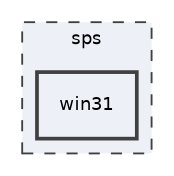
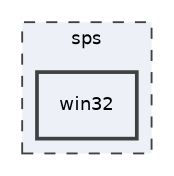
node "win31": label "win31" -> "win32"
